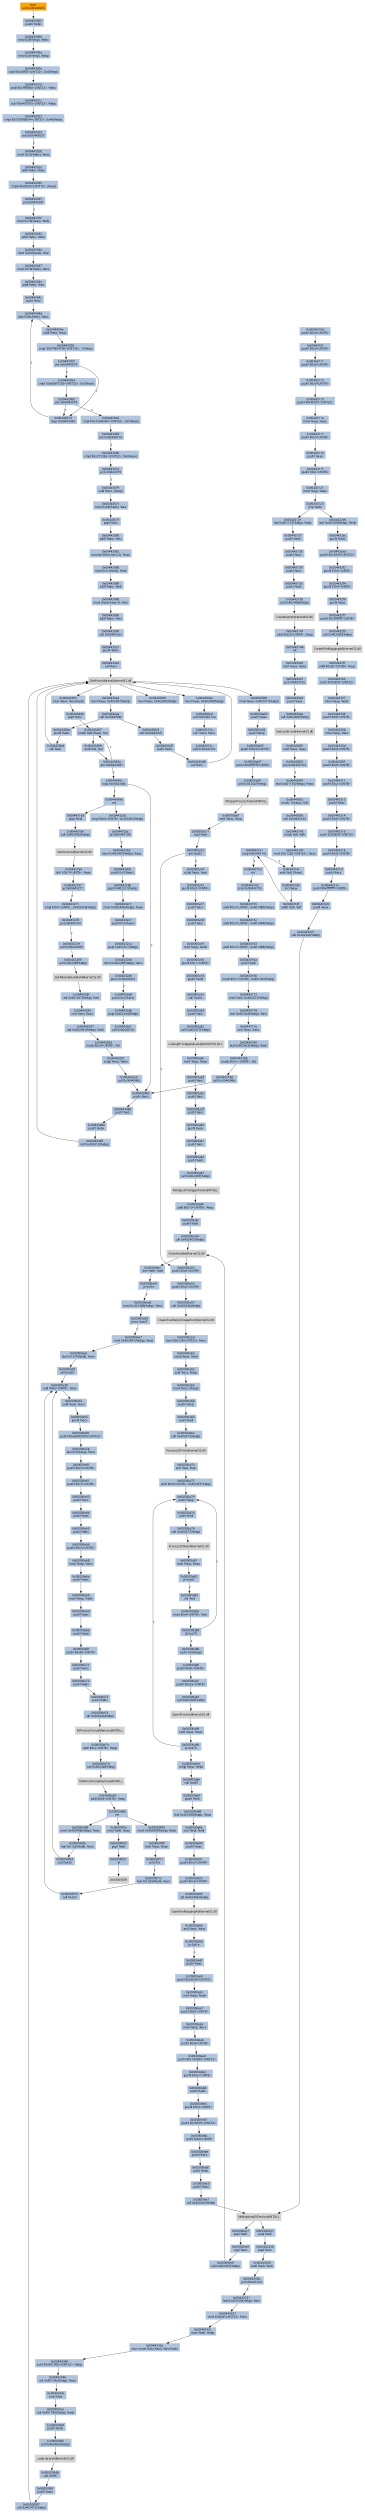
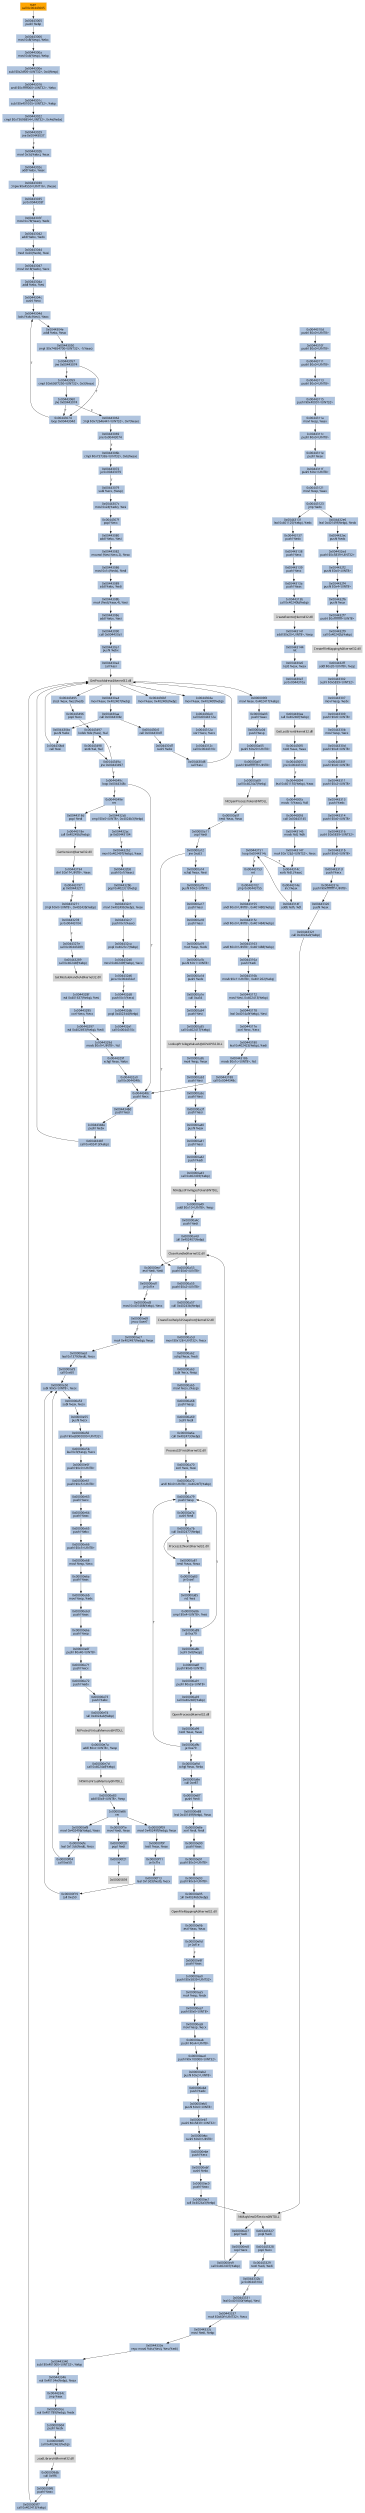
node "0x004430e9 pushl %eax": removed
edge "GetModuleHandleA@kernel32.dll" -> "0x0044328f leal 0x401637(%ebp), %esi": removed
edge "Process32Next@kernel32.dll" -> "0x00000a81 testl %eax, %eax": now "0x00000a7b call 0x402477(%ebp)" -> "0x00000a81 testl %eax, %eax"
